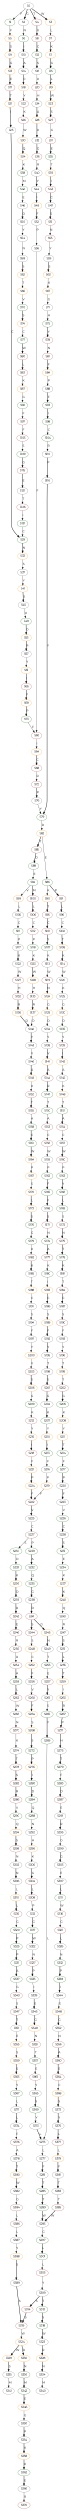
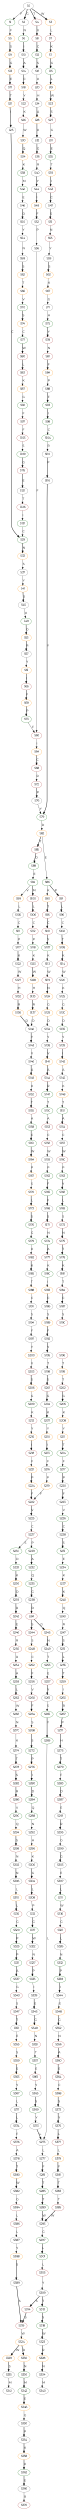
node "S193": removed
